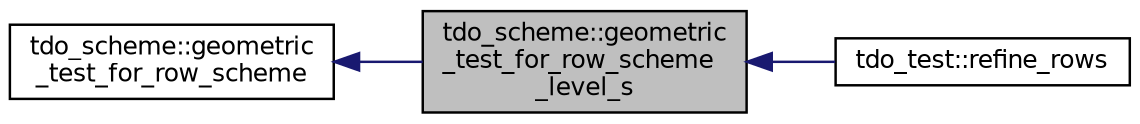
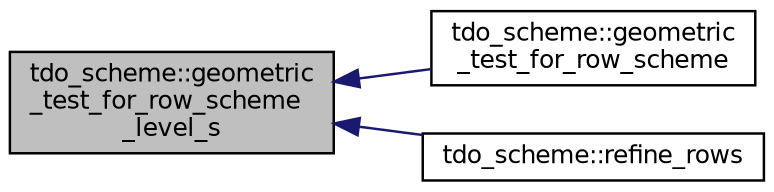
edge "tdo_scheme::geometric _test_for_row_scheme _level_s" -> "tdo_scheme::geometric _test_for_row_scheme": reversed
node "tdo_test::refine_rows": label "tdo_test::refine_rows" -> "tdo_scheme::refine_rows"
